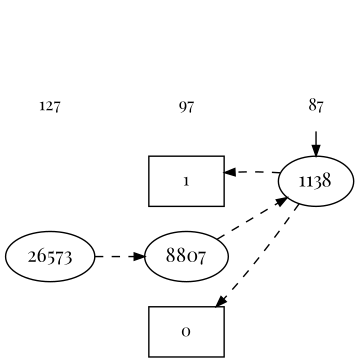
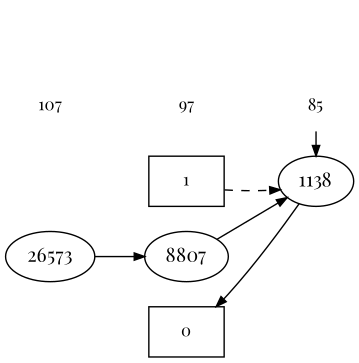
node "127": label "127" -> "107"
node "87": label "87" -> "85"
edge "1138" -> "1": reversed
edge "8807" -> "1138": style dashed -> solid
edge "1138" -> "0": style dashed -> solid
edge "26573" -> "8807": style dashed -> solid
